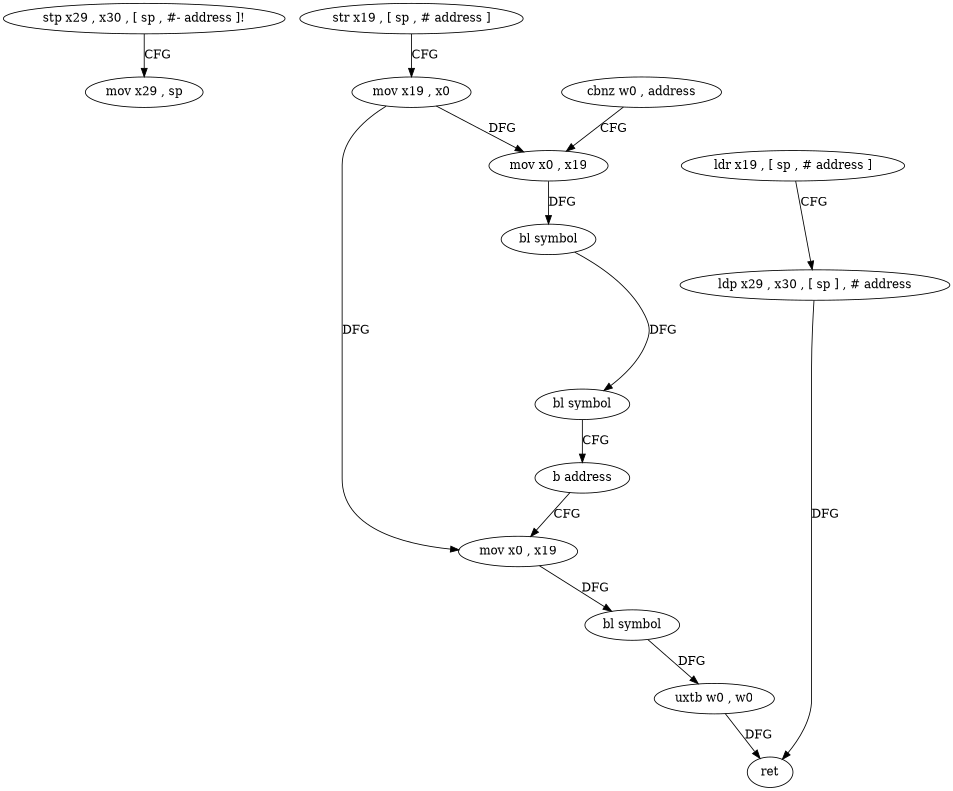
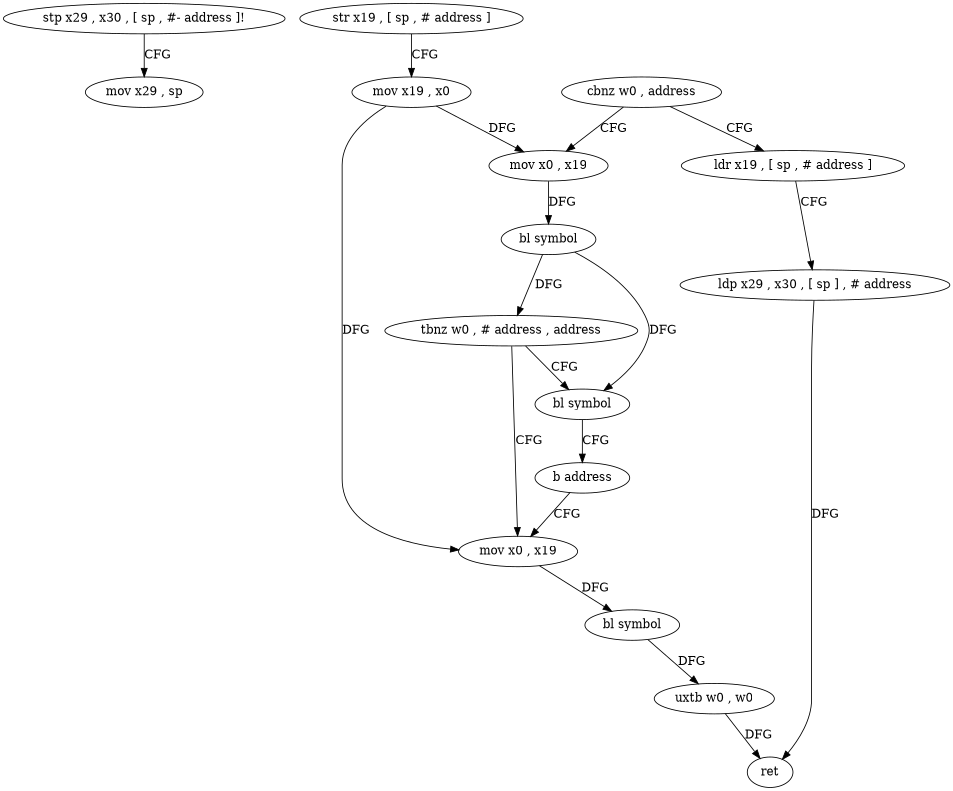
edge "cbnz w0 , address" -> "ldr x19 , [ sp , # address ]": added, label "CFG"
node "tbnz w0 , # address , address": added
